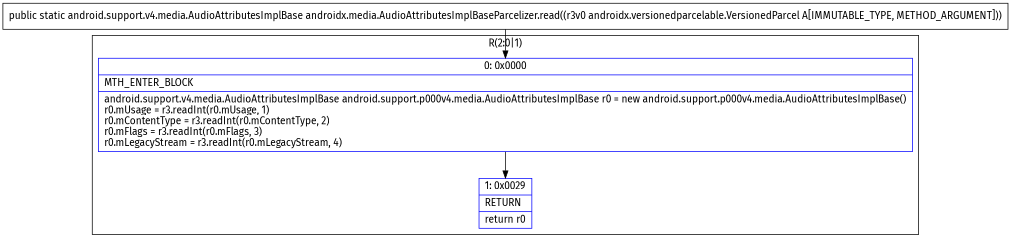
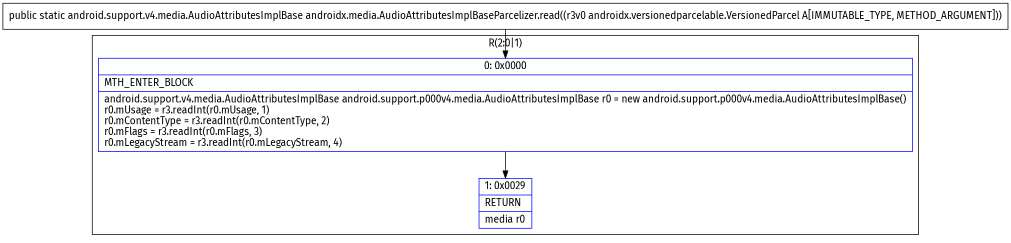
node "1: 0x0029": text "return r0" -> "media r0"
